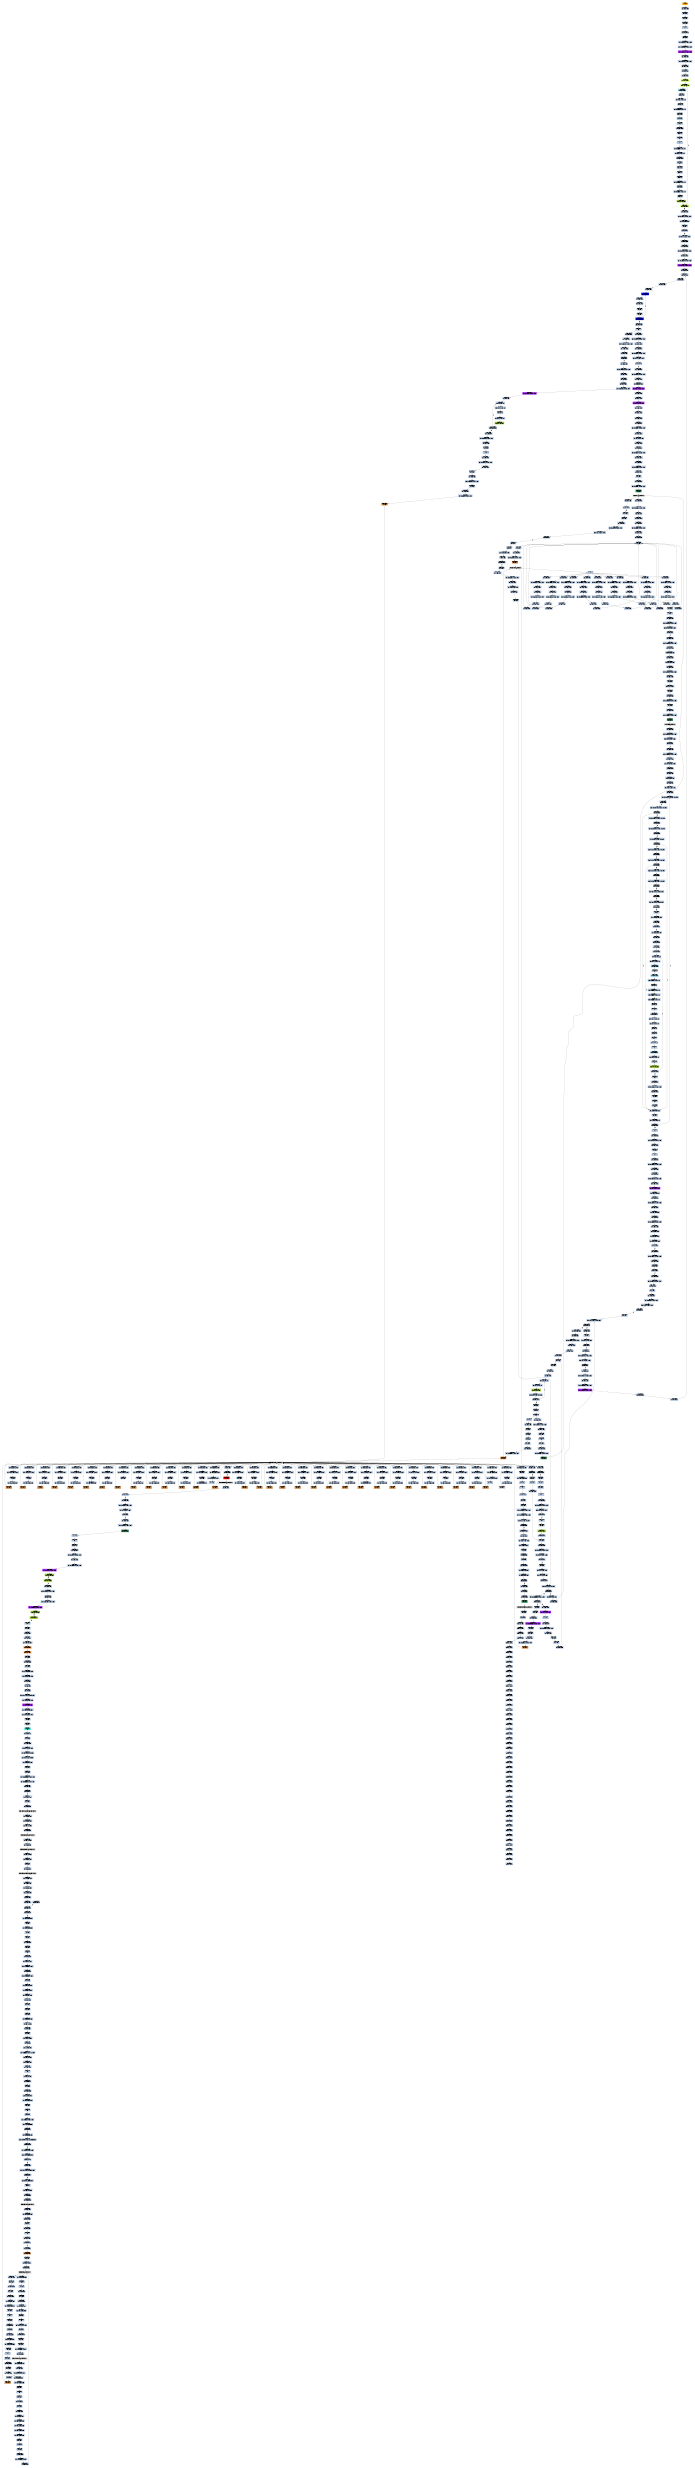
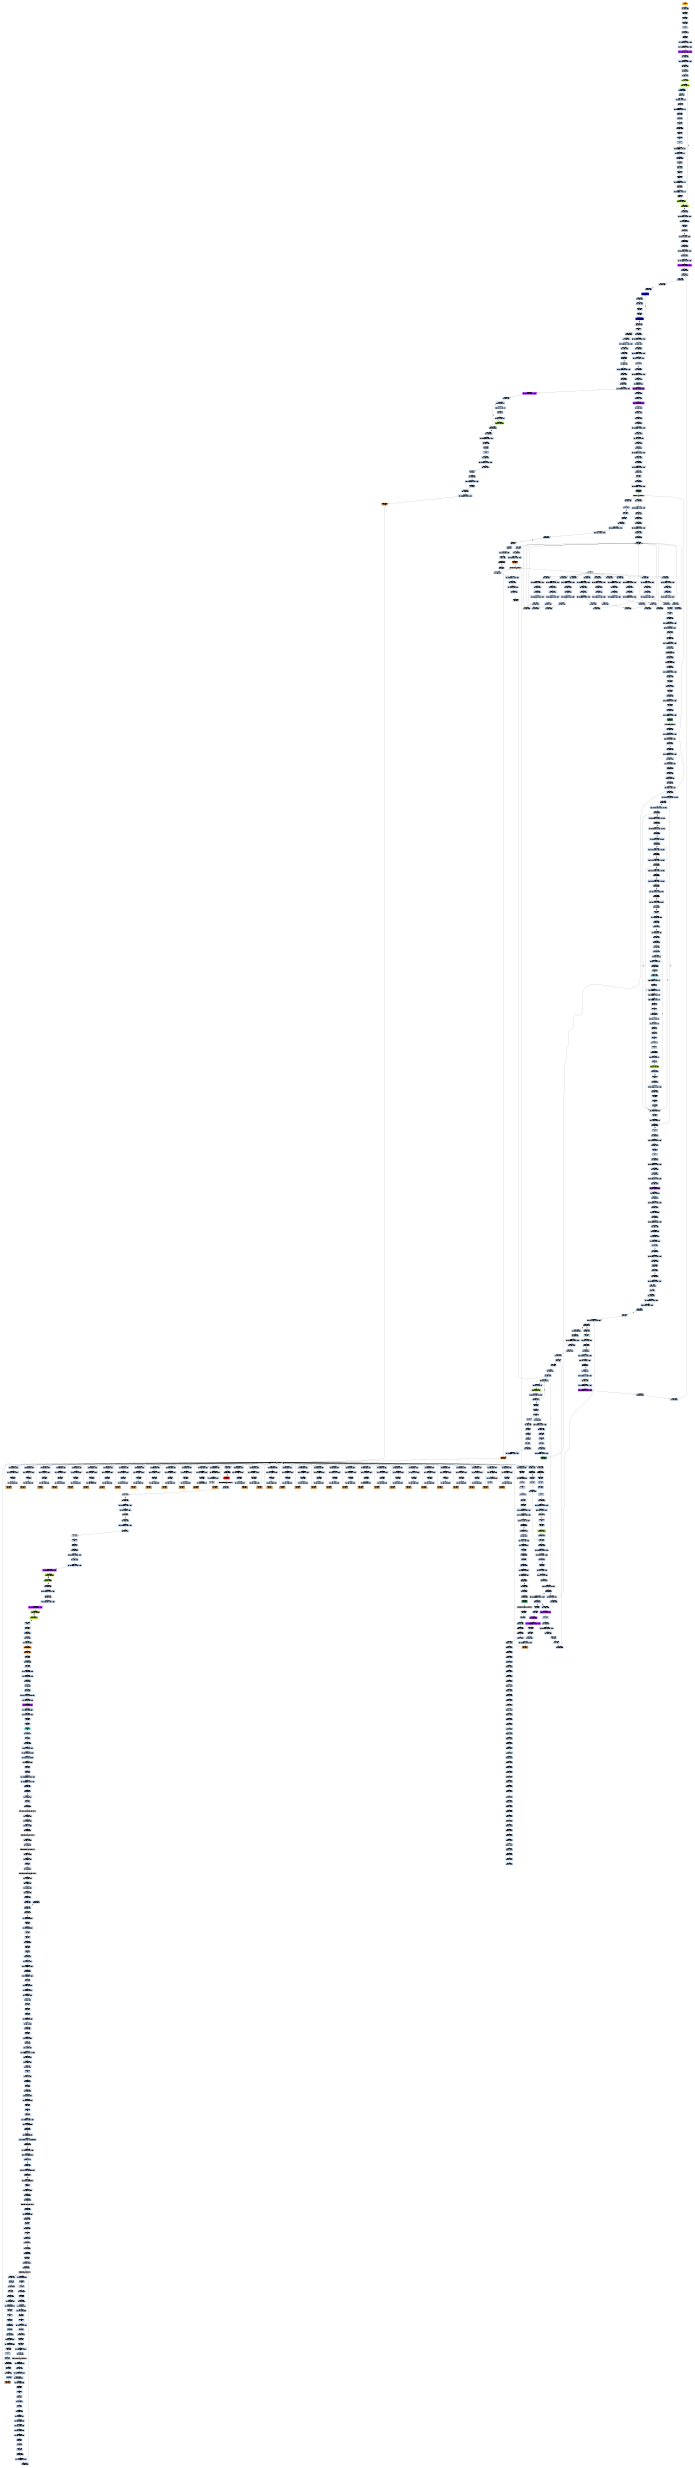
node "0x004084d9 movl %eax, 0x004221a0": added
node "0x00408693 call %esi": fillcolor lightgrey -> peru
node "0x00425907 leal (%edx), %eax": fillcolor seagreen -> lightsteelblue
node "0x00425736 movl (%ecx), %eax": fillcolor lightsteelblue -> purple
node "0x00405ba5 call 0x004041c0": fillcolor tan2 -> lightsteelblue
